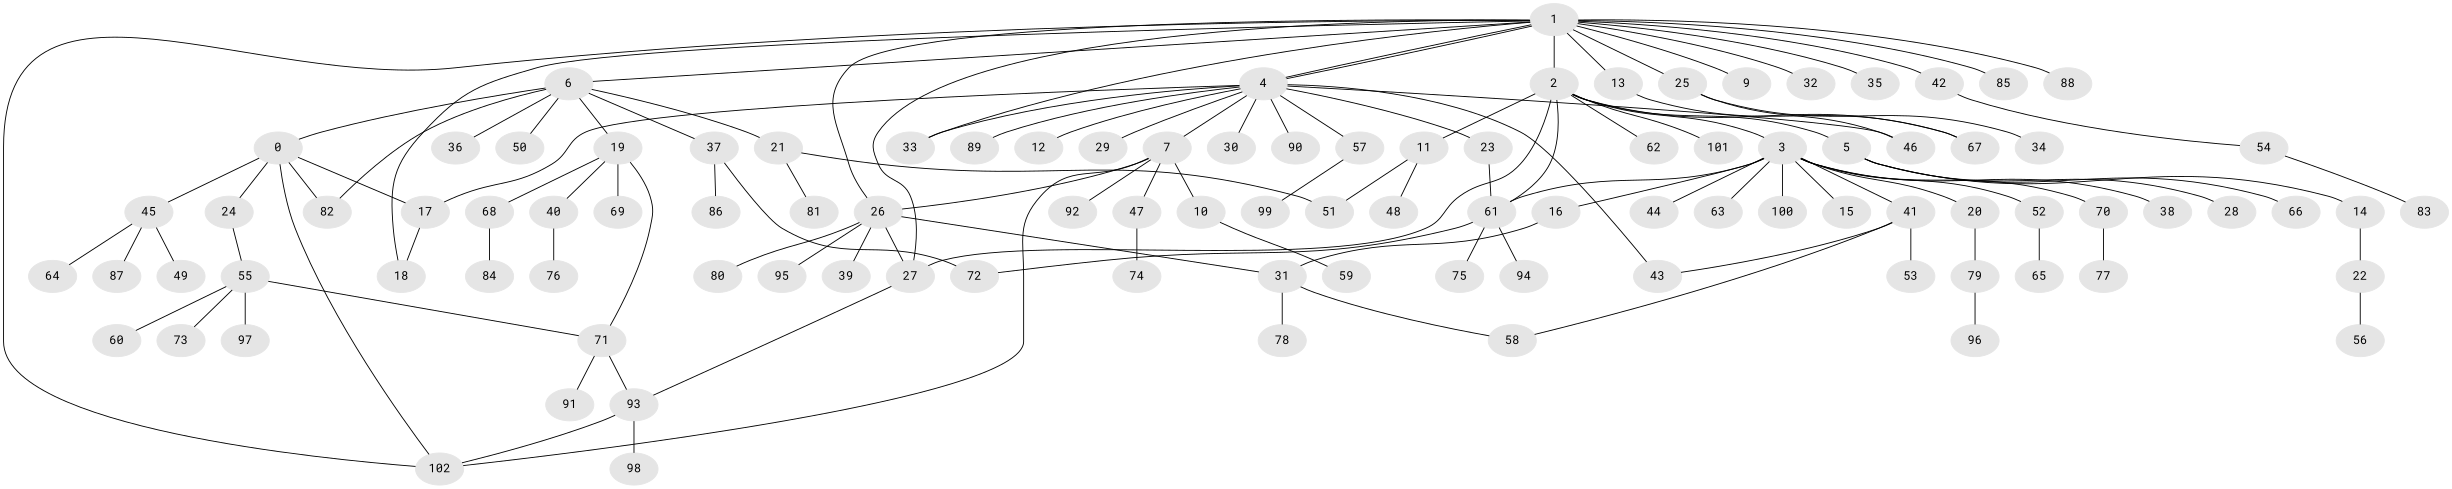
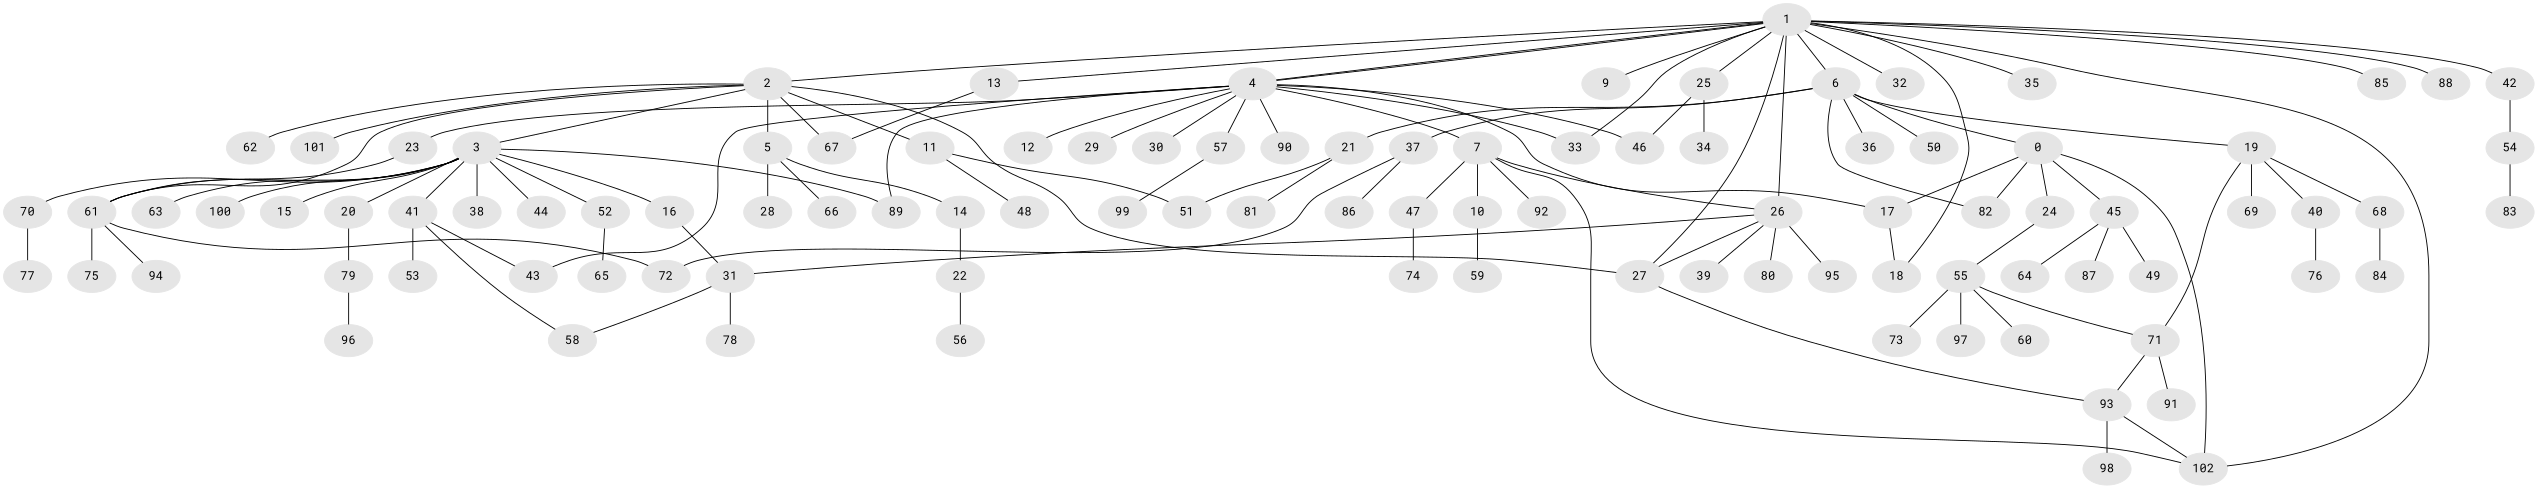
edge "3" -- "89": added
